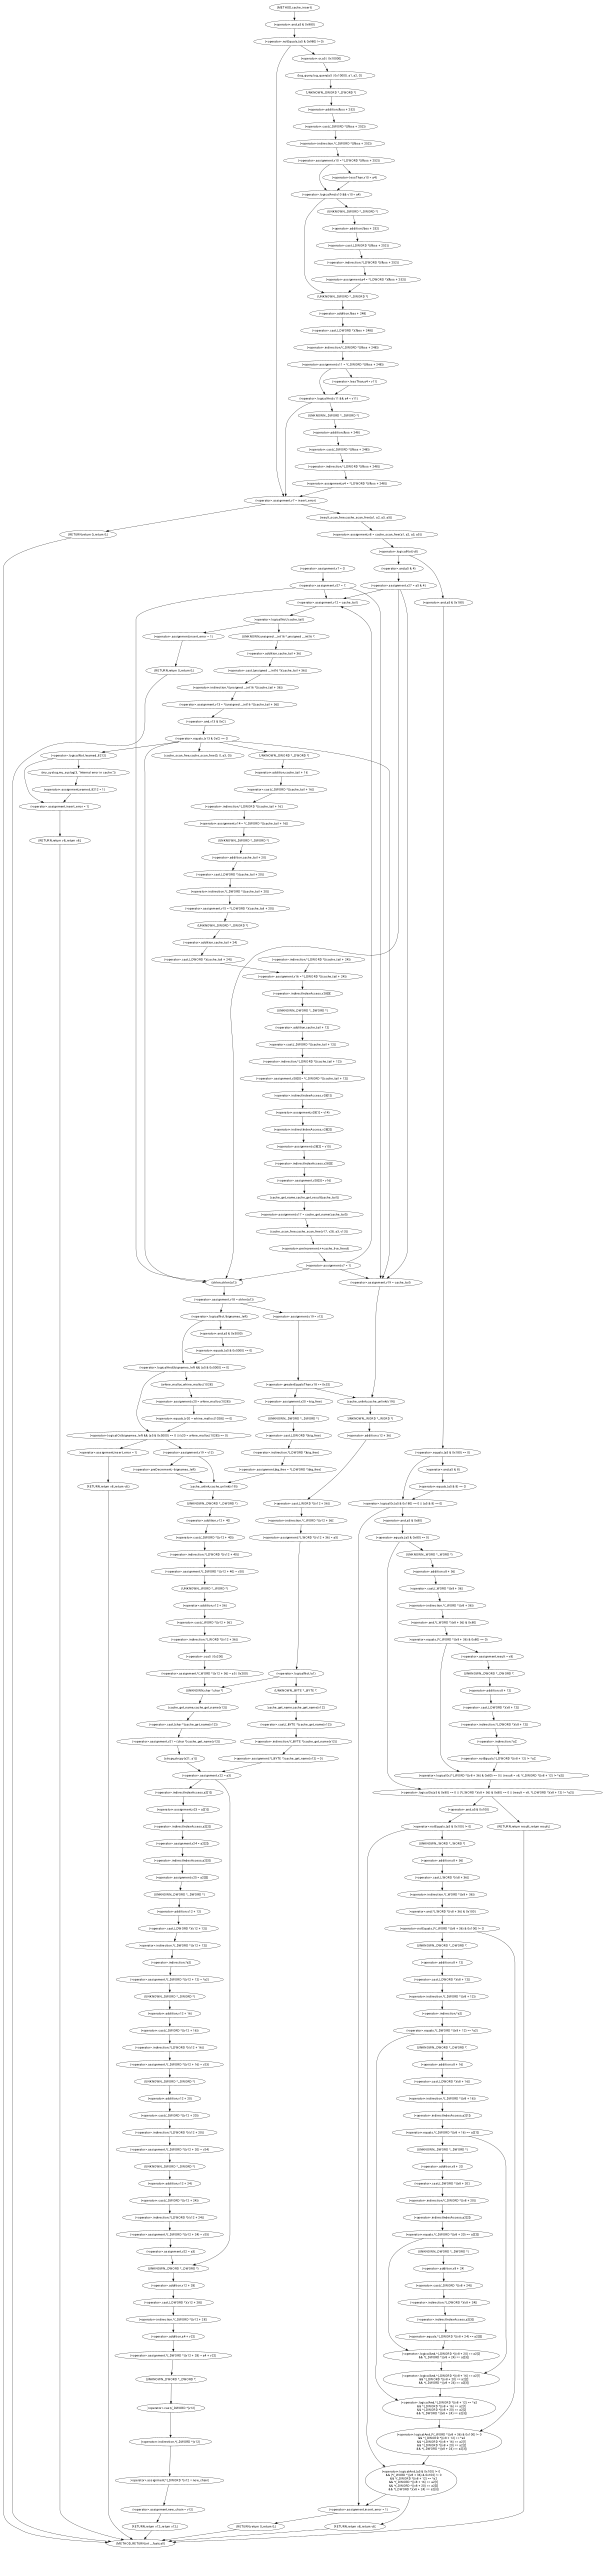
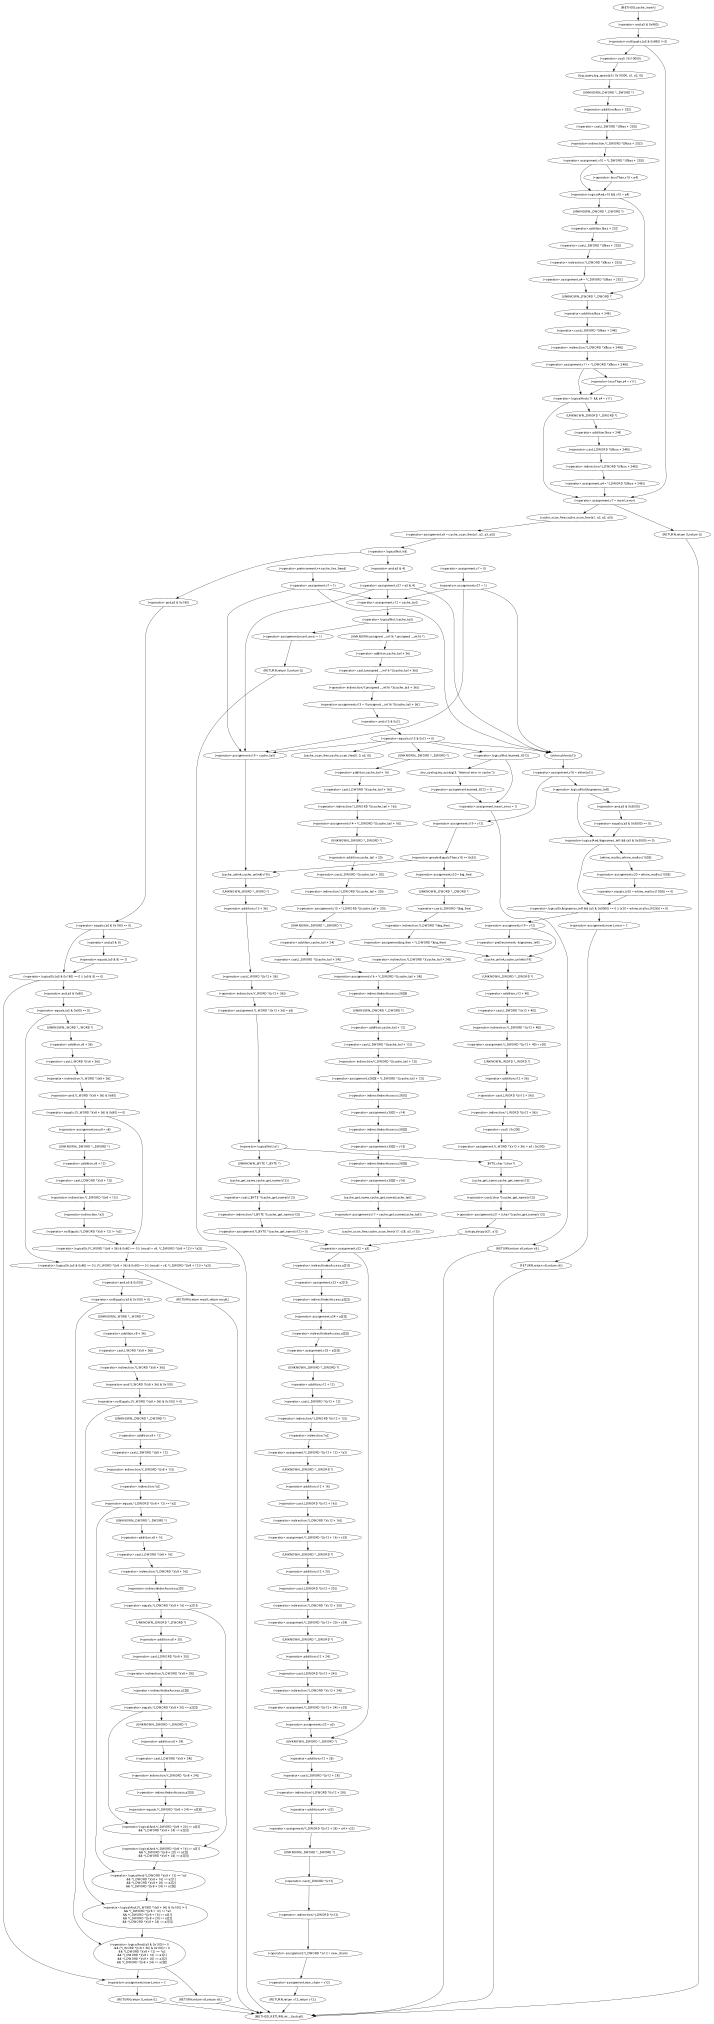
node "(result_scan_free,cache_scan_free(a1, a2, a3, a5))": label "(result_scan_free,cache_scan_free(a1, a2, a3, a5))" -> "(cache_scan_free,cache_scan_free(a1, a2, a3, a5))"
node "(cache_get_name,cache_get_result(cache_tail))": label "(cache_get_name,cache_get_result(cache_tail))" -> "(cache_get_name,cache_get_name(cache_tail))"
edge "(cache_scan_free,cache_scan_free(v17, v28, a3, v13))" -> "(<operator>.preIncrement,++cache_live_freed)": removed
node "(UNKNOWN,char *,char *)": label "(UNKNOWN,char *,char *)" -> "(BYTE,char *,char *)"
